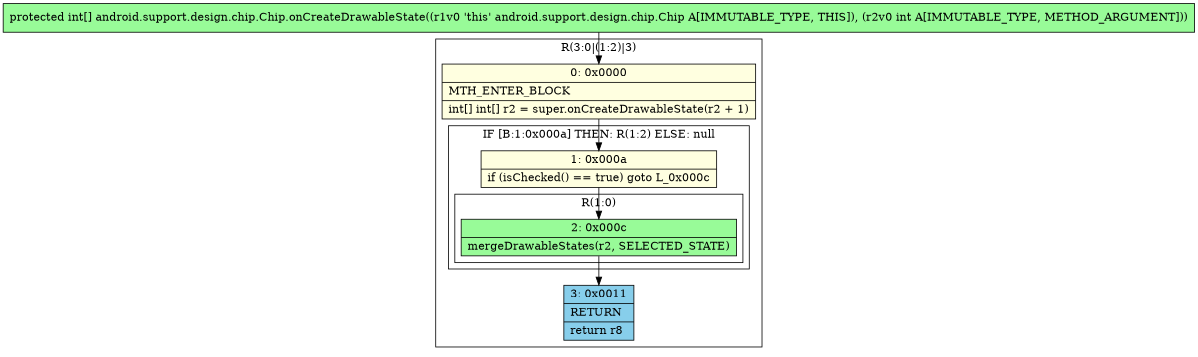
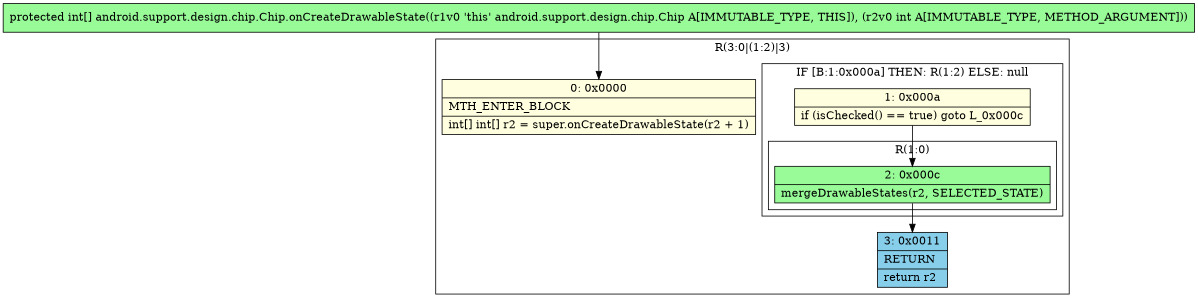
edge "0: 0x0000" -> "1: 0x000a": removed
node "3: 0x0011": text "return r8" -> "return r2"
